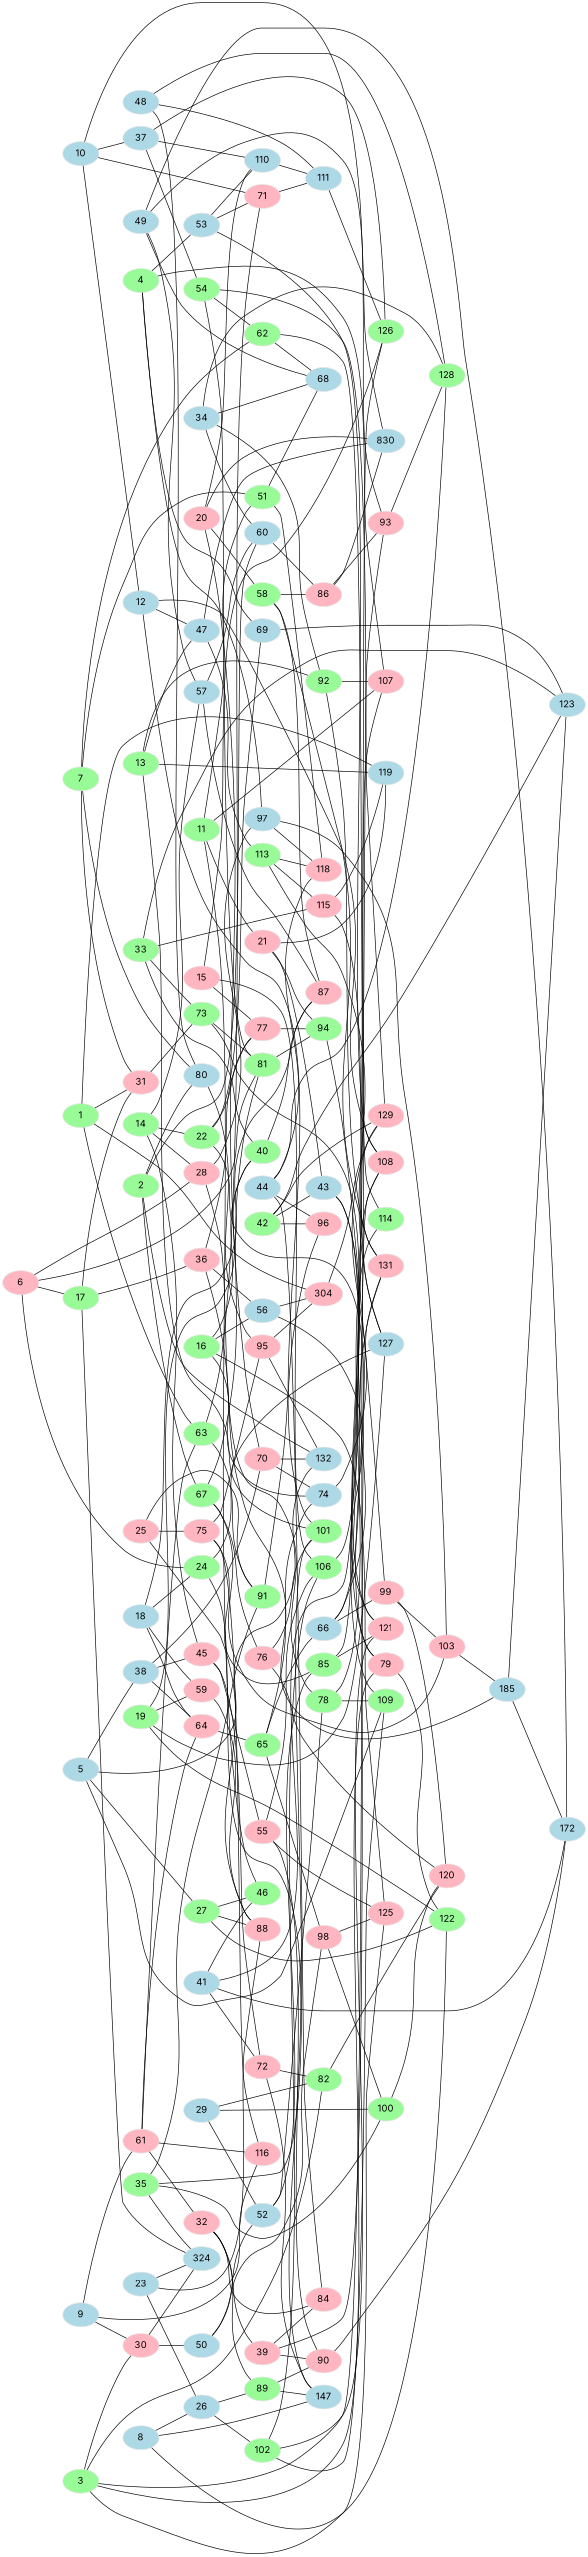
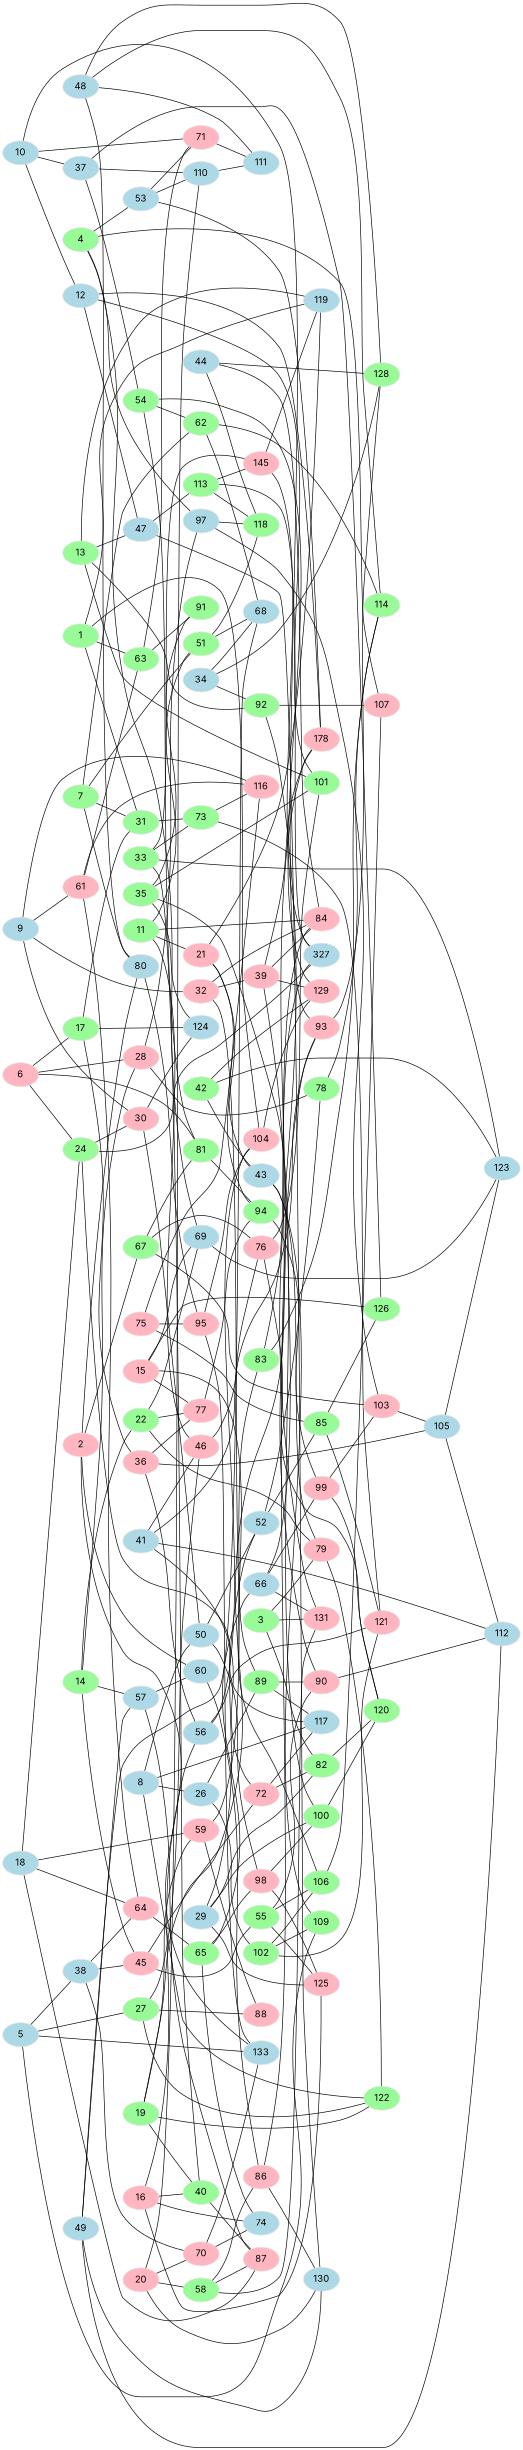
edge "48" -- "114": added
edge "111" -- "126": removed
node "830": label "830" -> "130"
edge "34" -- "60": removed
edge "107" -- "11": now "84" -- "11"
node "118": fillcolor lightpink -> palegreen
node "115": label "115" -> "145"
edge "73" -- "81": now "73" -- "116"
node "31": fillcolor lightpink -> palegreen
node "108": label "108" -> "178"
node "2": fillcolor palegreen -> lightpink
node "96": removed
edge "69" -- "15": added
node "304": label "304" -> "104"
edge "129" -- "74": now "129" -- "39"
edge "76" -- "46": added
node "127": label "127" -> "327"
node "16": fillcolor palegreen -> lightpink
node "83": added
node "132": label "132" -> "133"
node "25": removed
node "185": label "185" -> "105"
edge "78" -- "109": removed
edge "50" -- "8": added
node "172": label "172" -> "112"
node "55": fillcolor lightpink -> palegreen
node "120": fillcolor lightpink -> palegreen
node "46": fillcolor palegreen -> lightpink
edge "61" -- "32": now "9" -- "32"
node "324": label "324" -> "124"
node "23": removed
edge "125" -- "3": now "125" -- "29"
node "147": label "147" -> "117"
edge "30" -- "3": now "30" -- "24"
